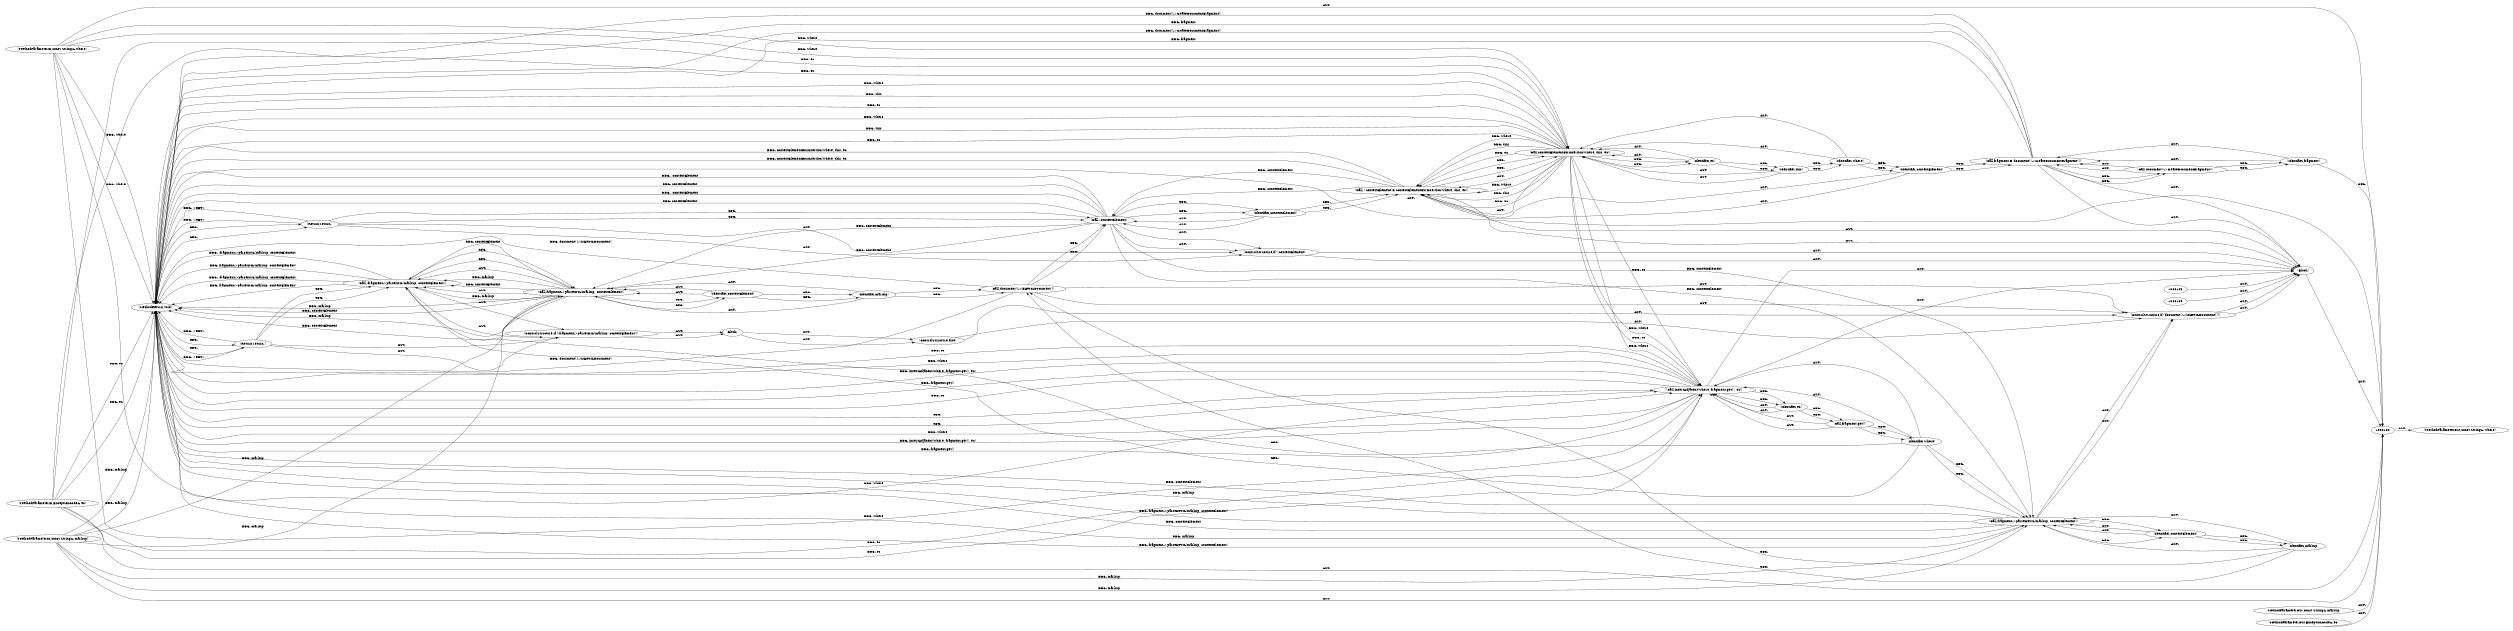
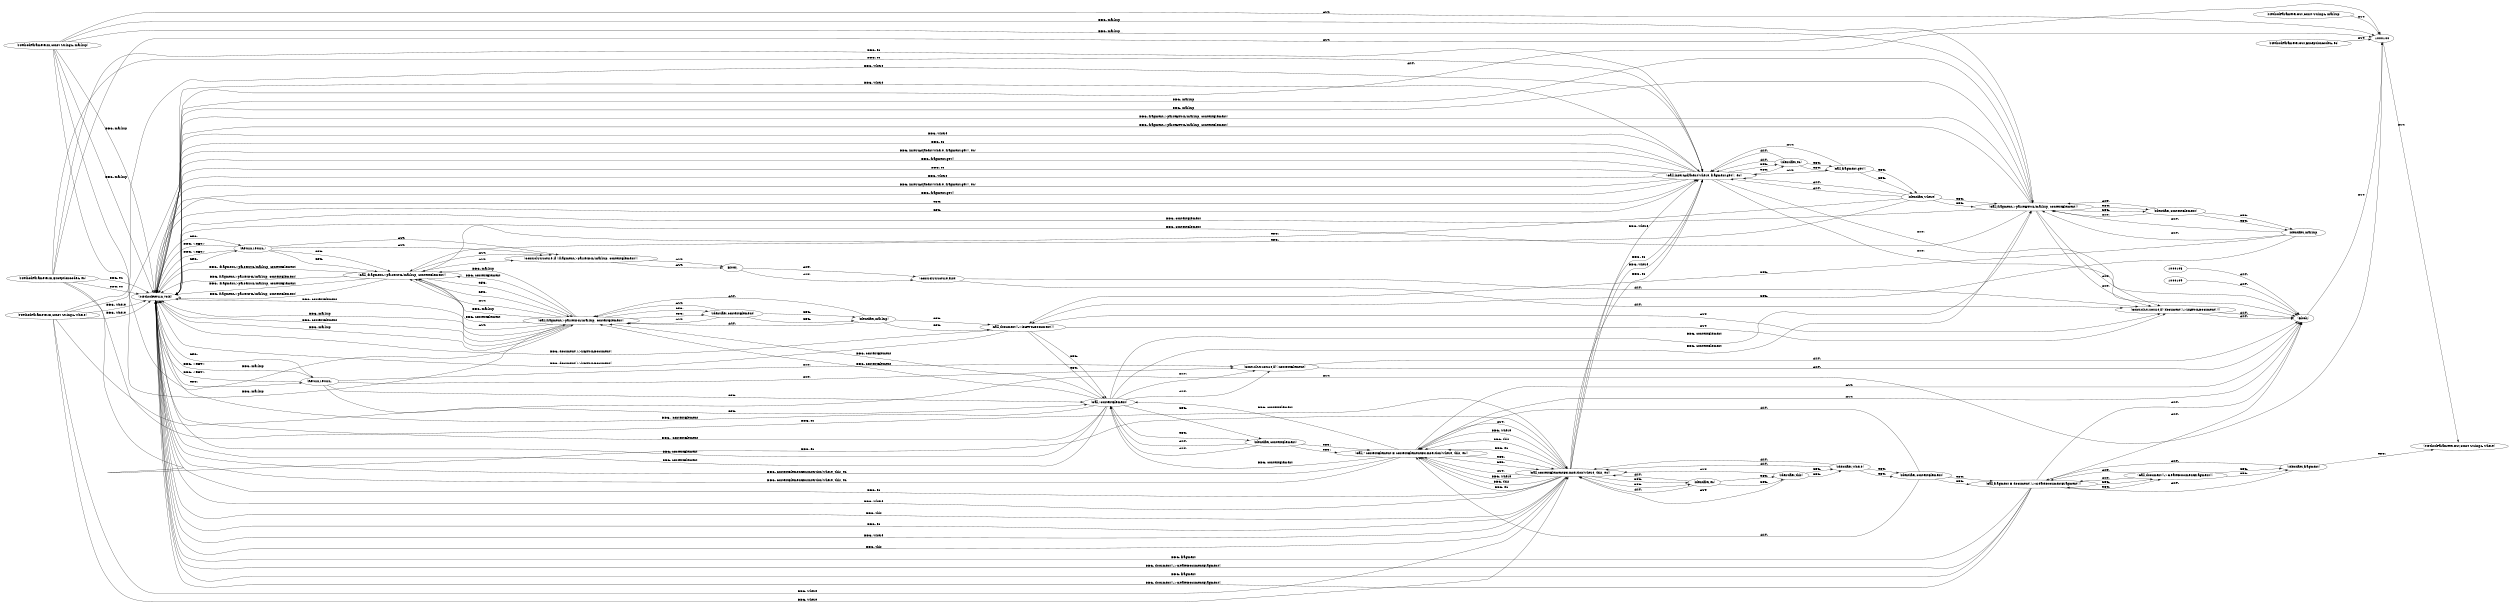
edge "(Identifier,fragment)" -> "1000100": now "(Identifier,fragment)" -> "(MethodParameterOut,const String& where)"
